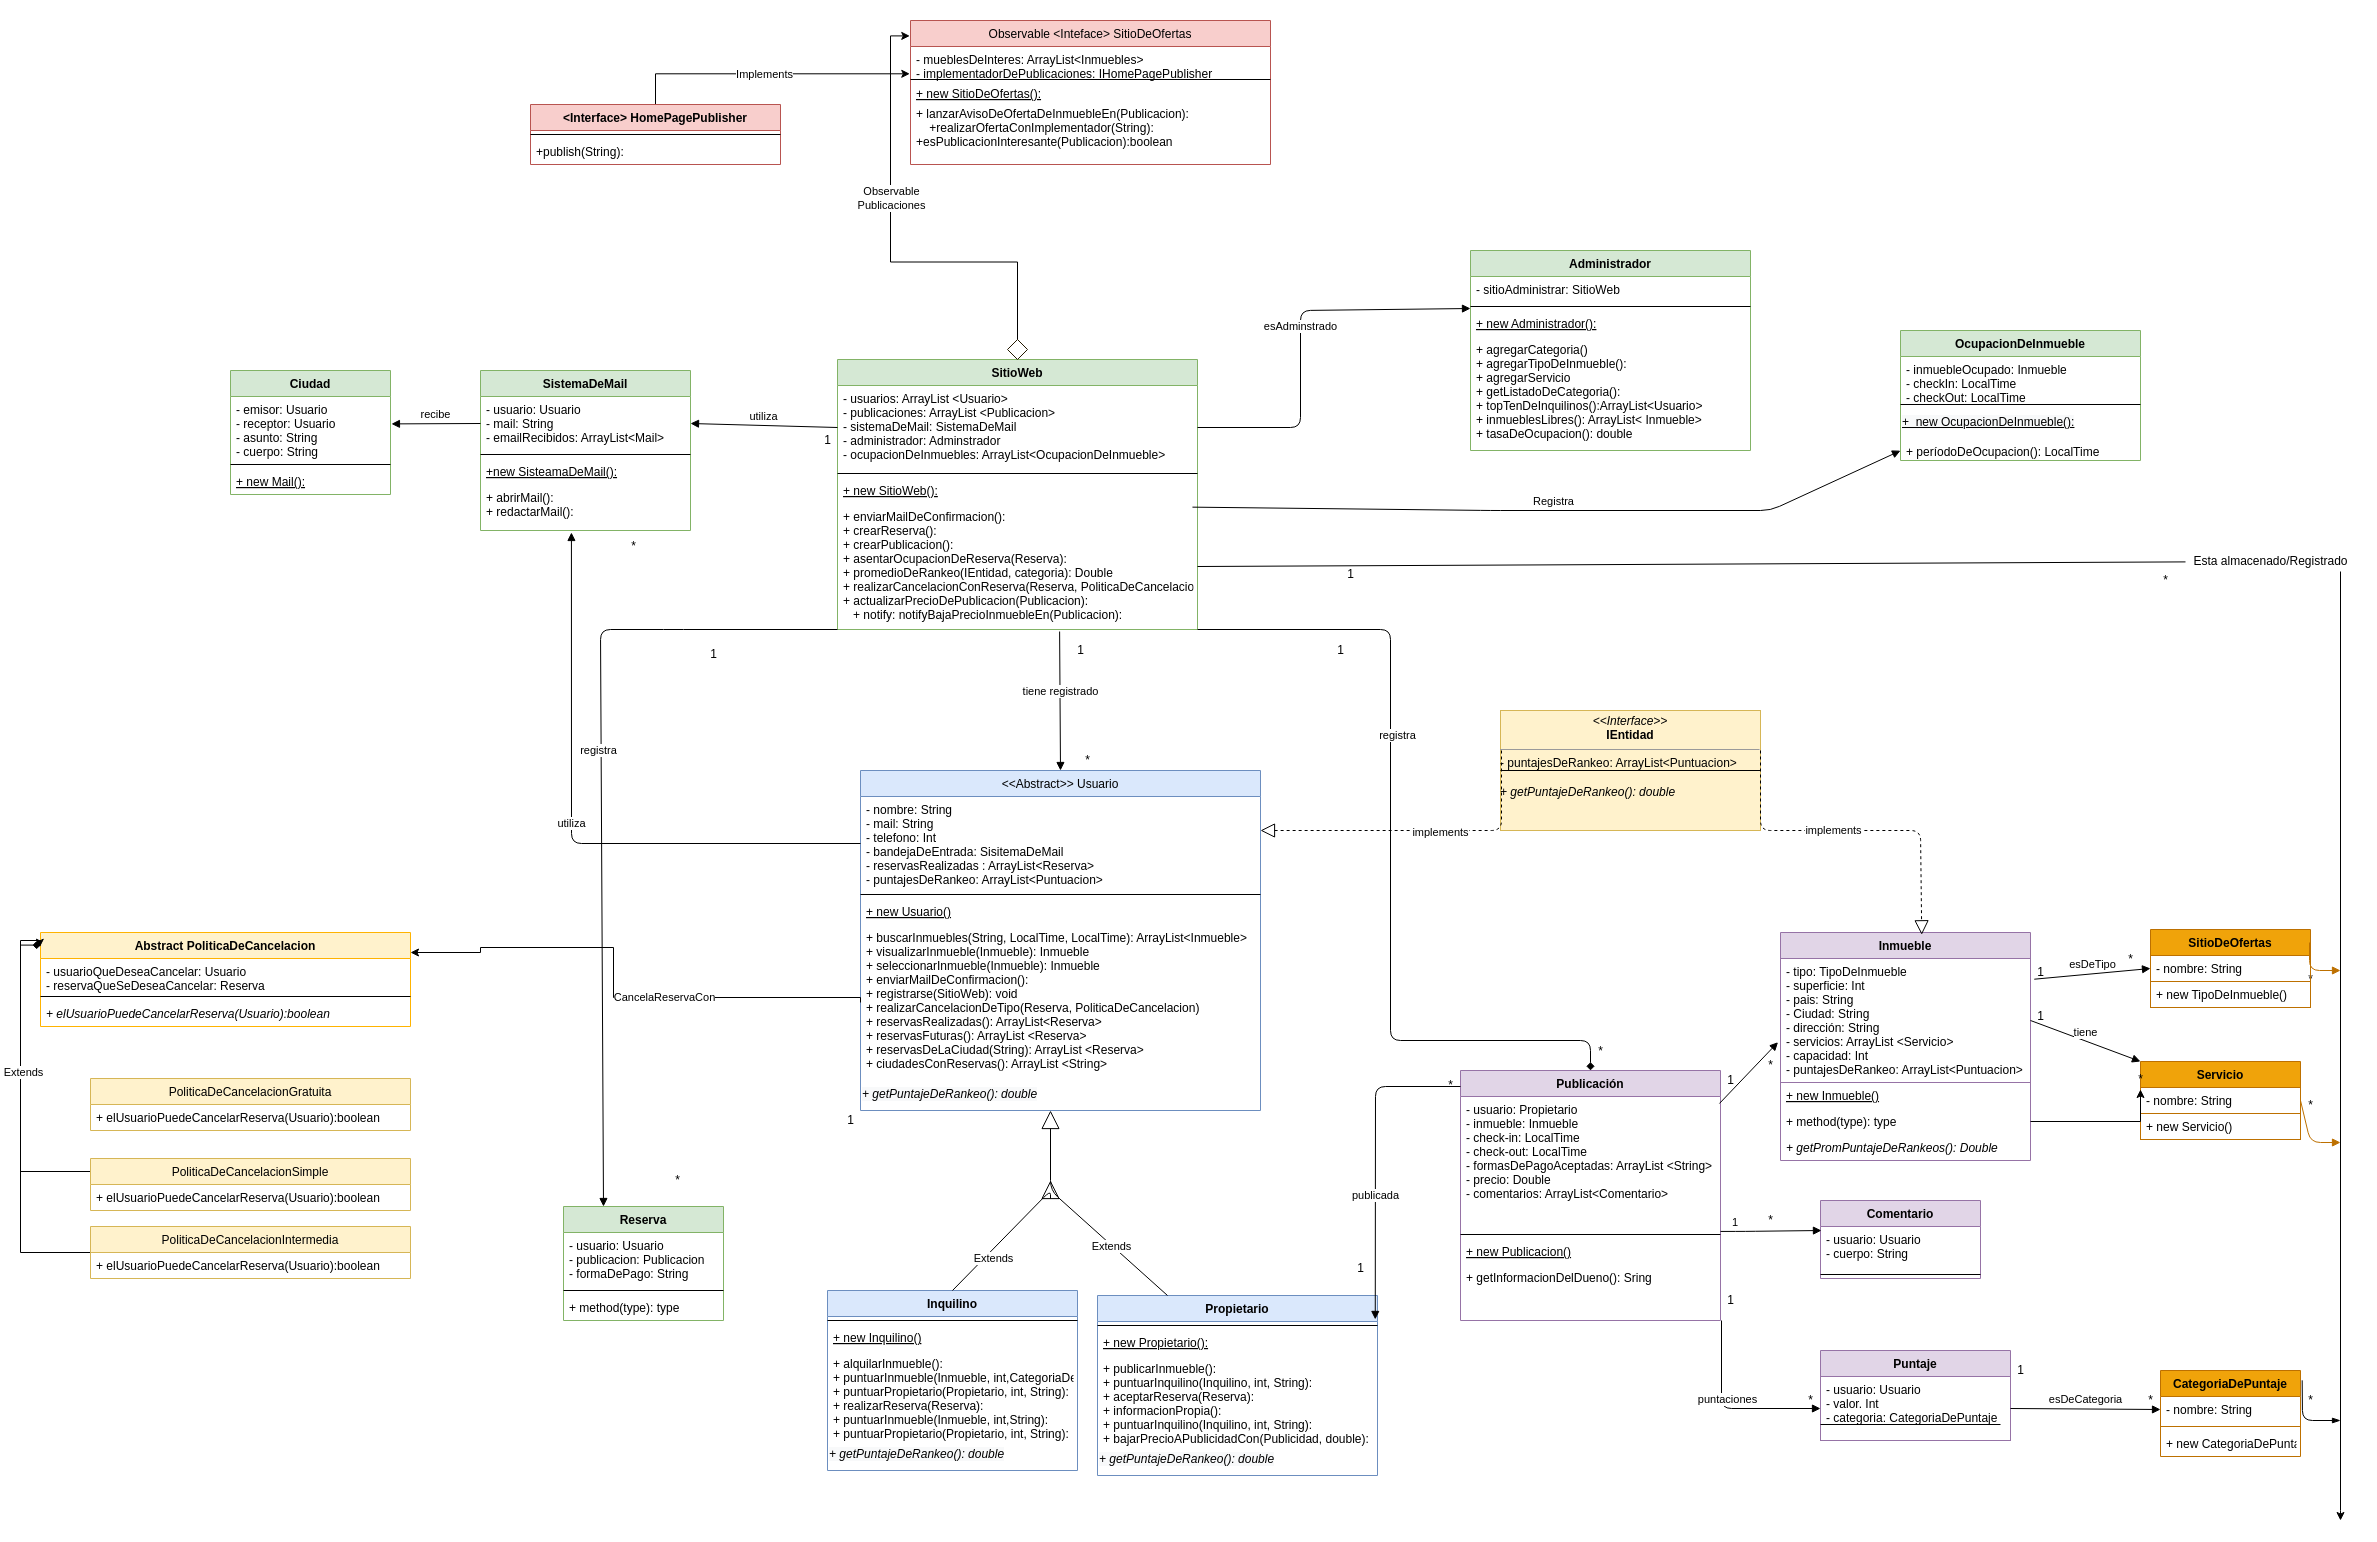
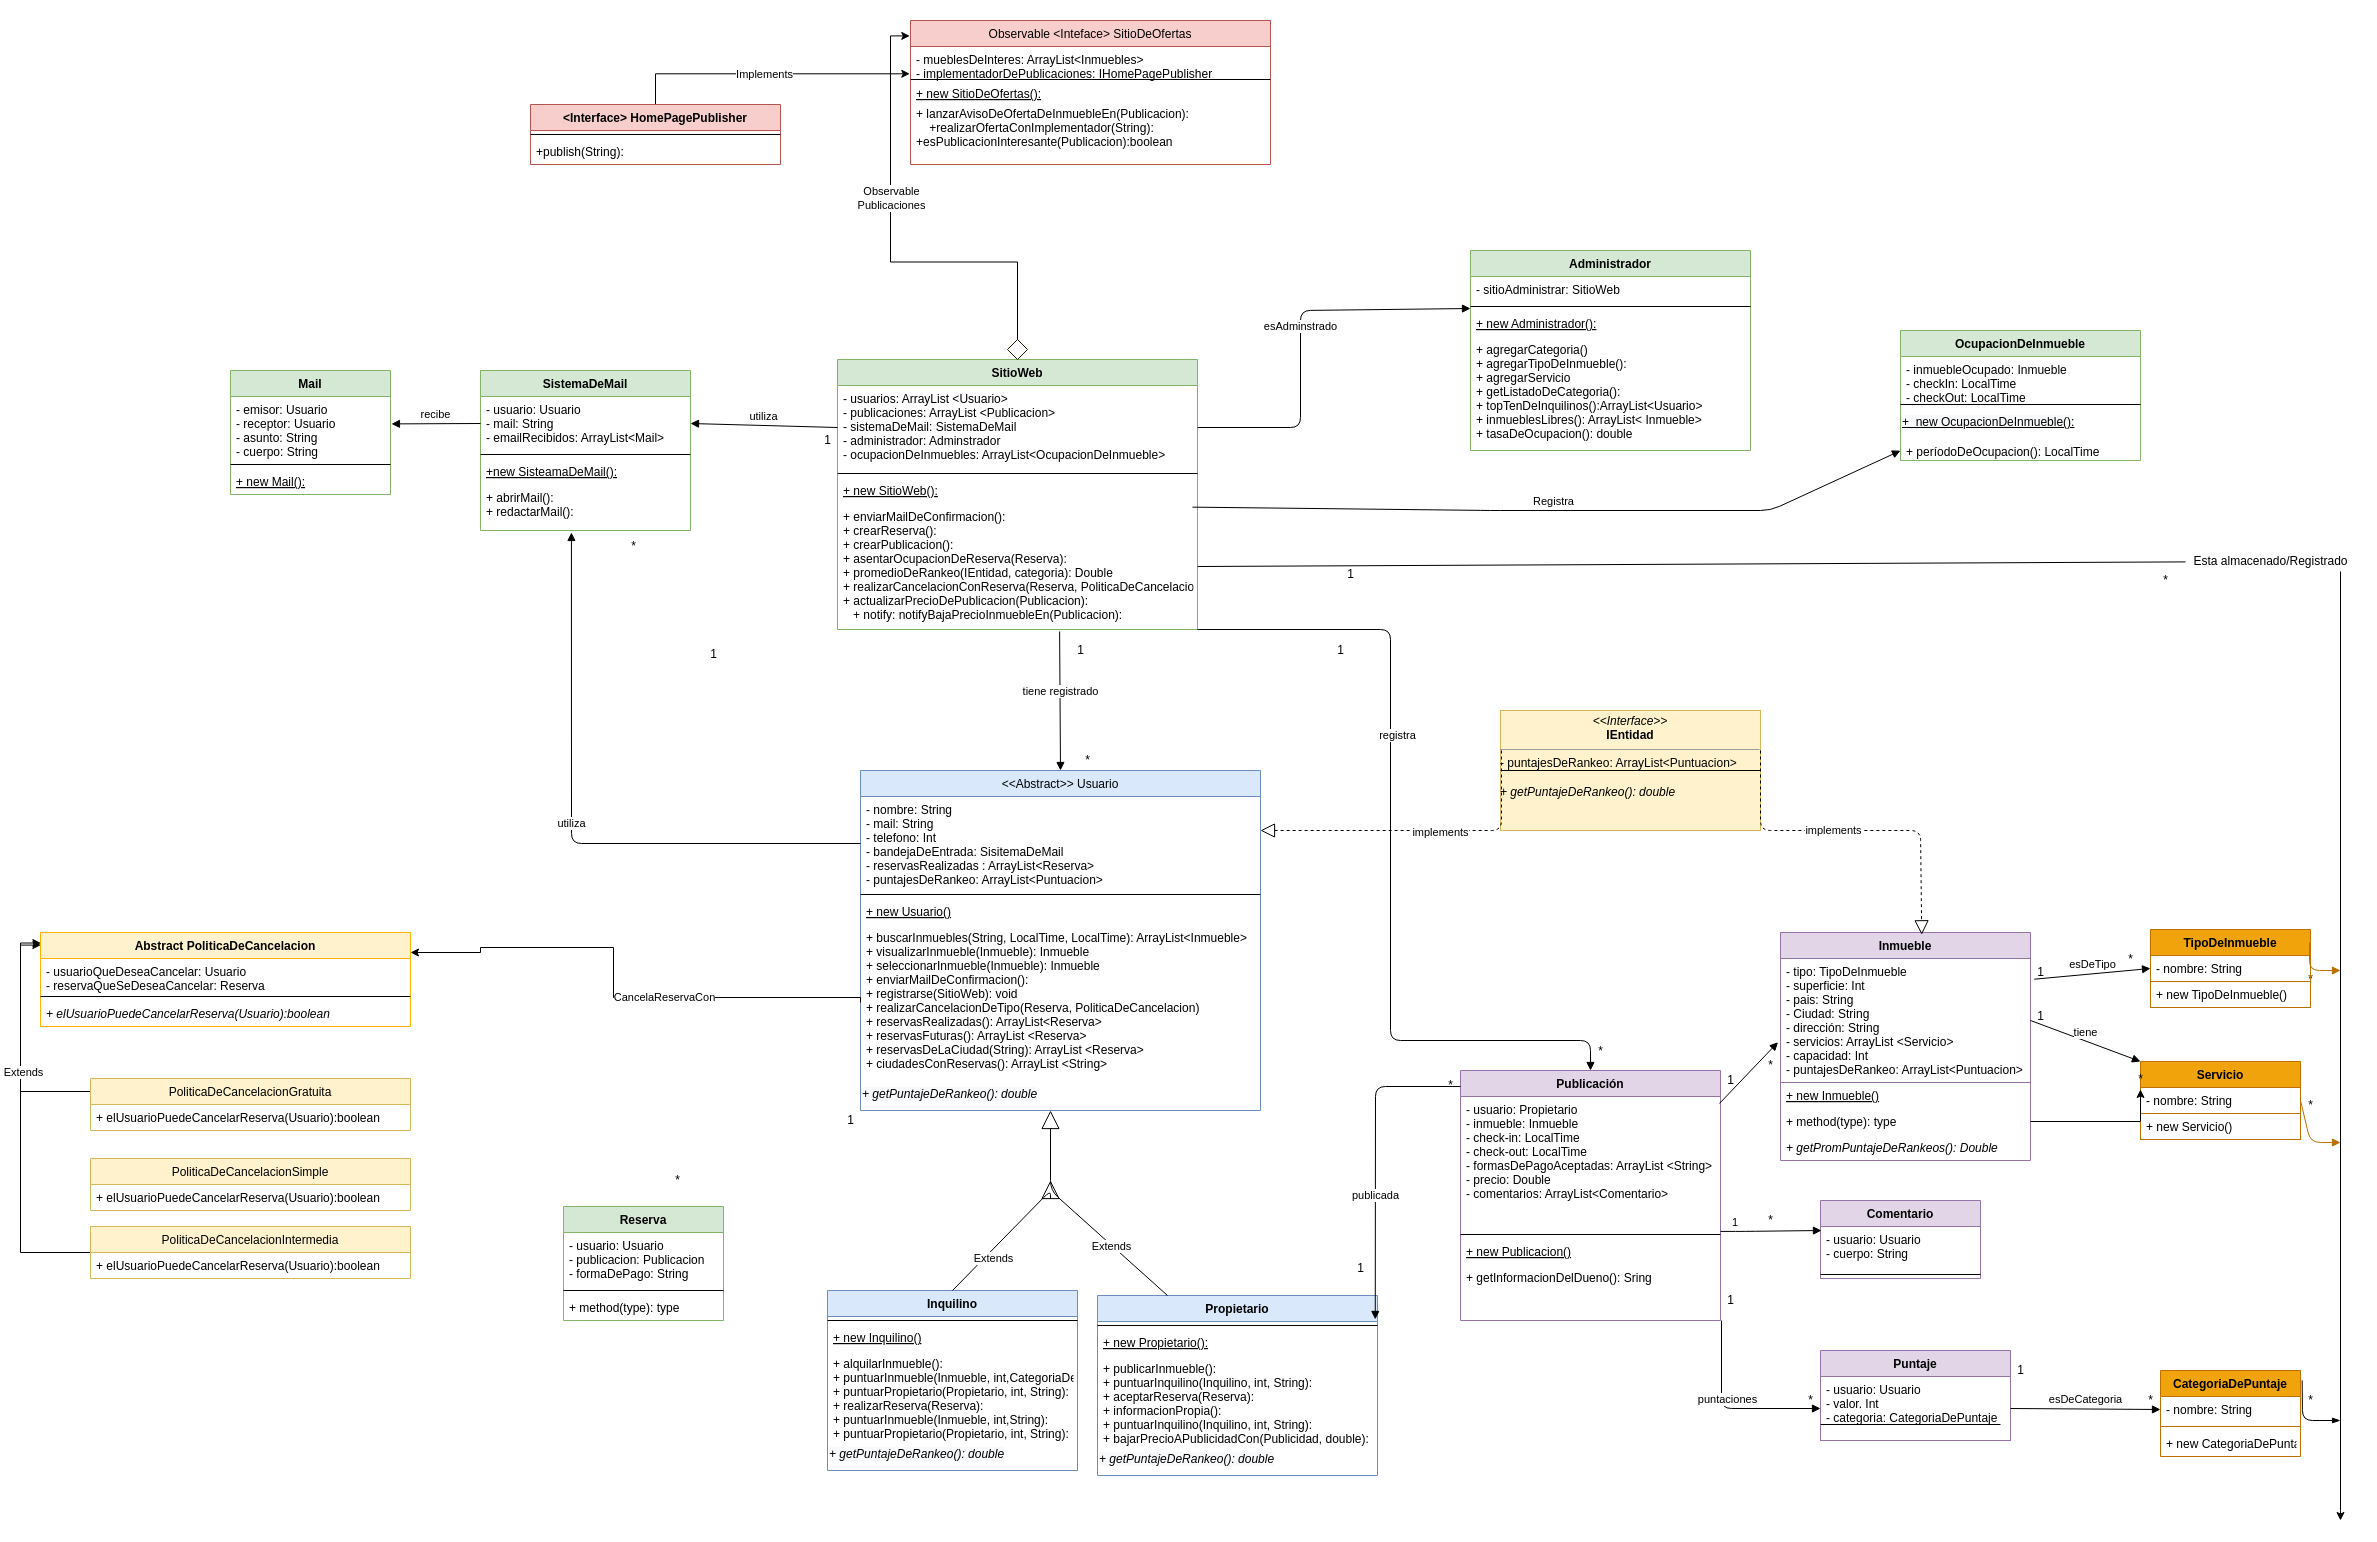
node "Ciudad": label "Ciudad" -> "Mail"
edge "SitioWeb" -> "Reserva": removed, label "registra"
node "SitioDeOfertas": label "SitioDeOfertas" -> "TipoDeInmueble"
edge "PoliticaDeCancelacionIntermedia" -> "Abstract PoliticaDeCancelacion": arrowhead diamond -> classic
edge "SitioWeb" -> "Publicación": arrowhead diamond -> block
edge "PoliticaDeCancelacionGratuita" -> "Abstract PoliticaDeCancelacion": added
edge "PoliticaDeCancelacionSimple" -> "Abstract PoliticaDeCancelacion": removed
